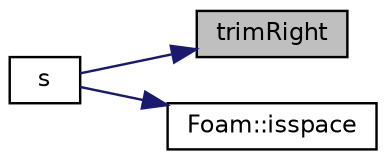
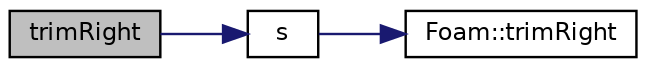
edge "s" -> "trimRight": reversed
node "Foam::isspace": label "Foam::isspace" -> "Foam::trimRight"
